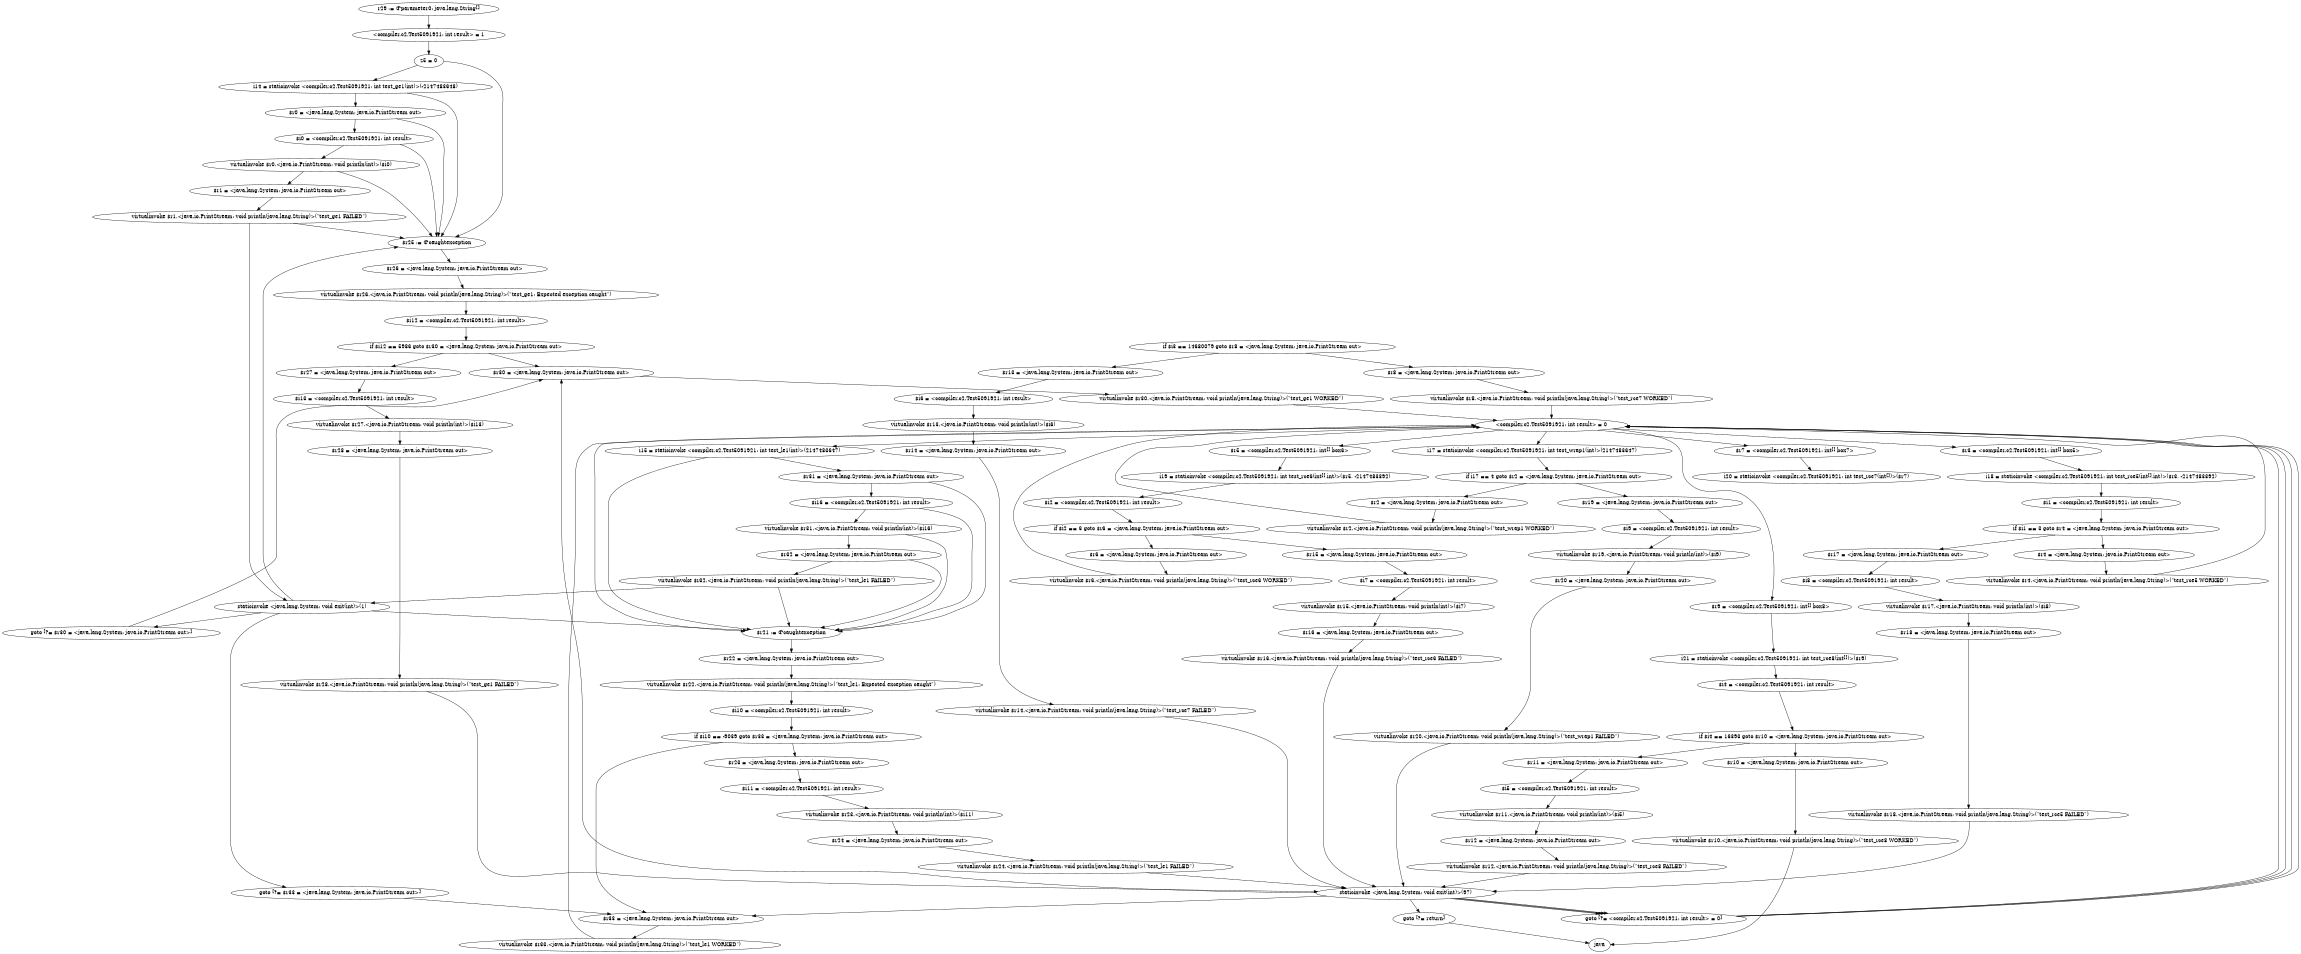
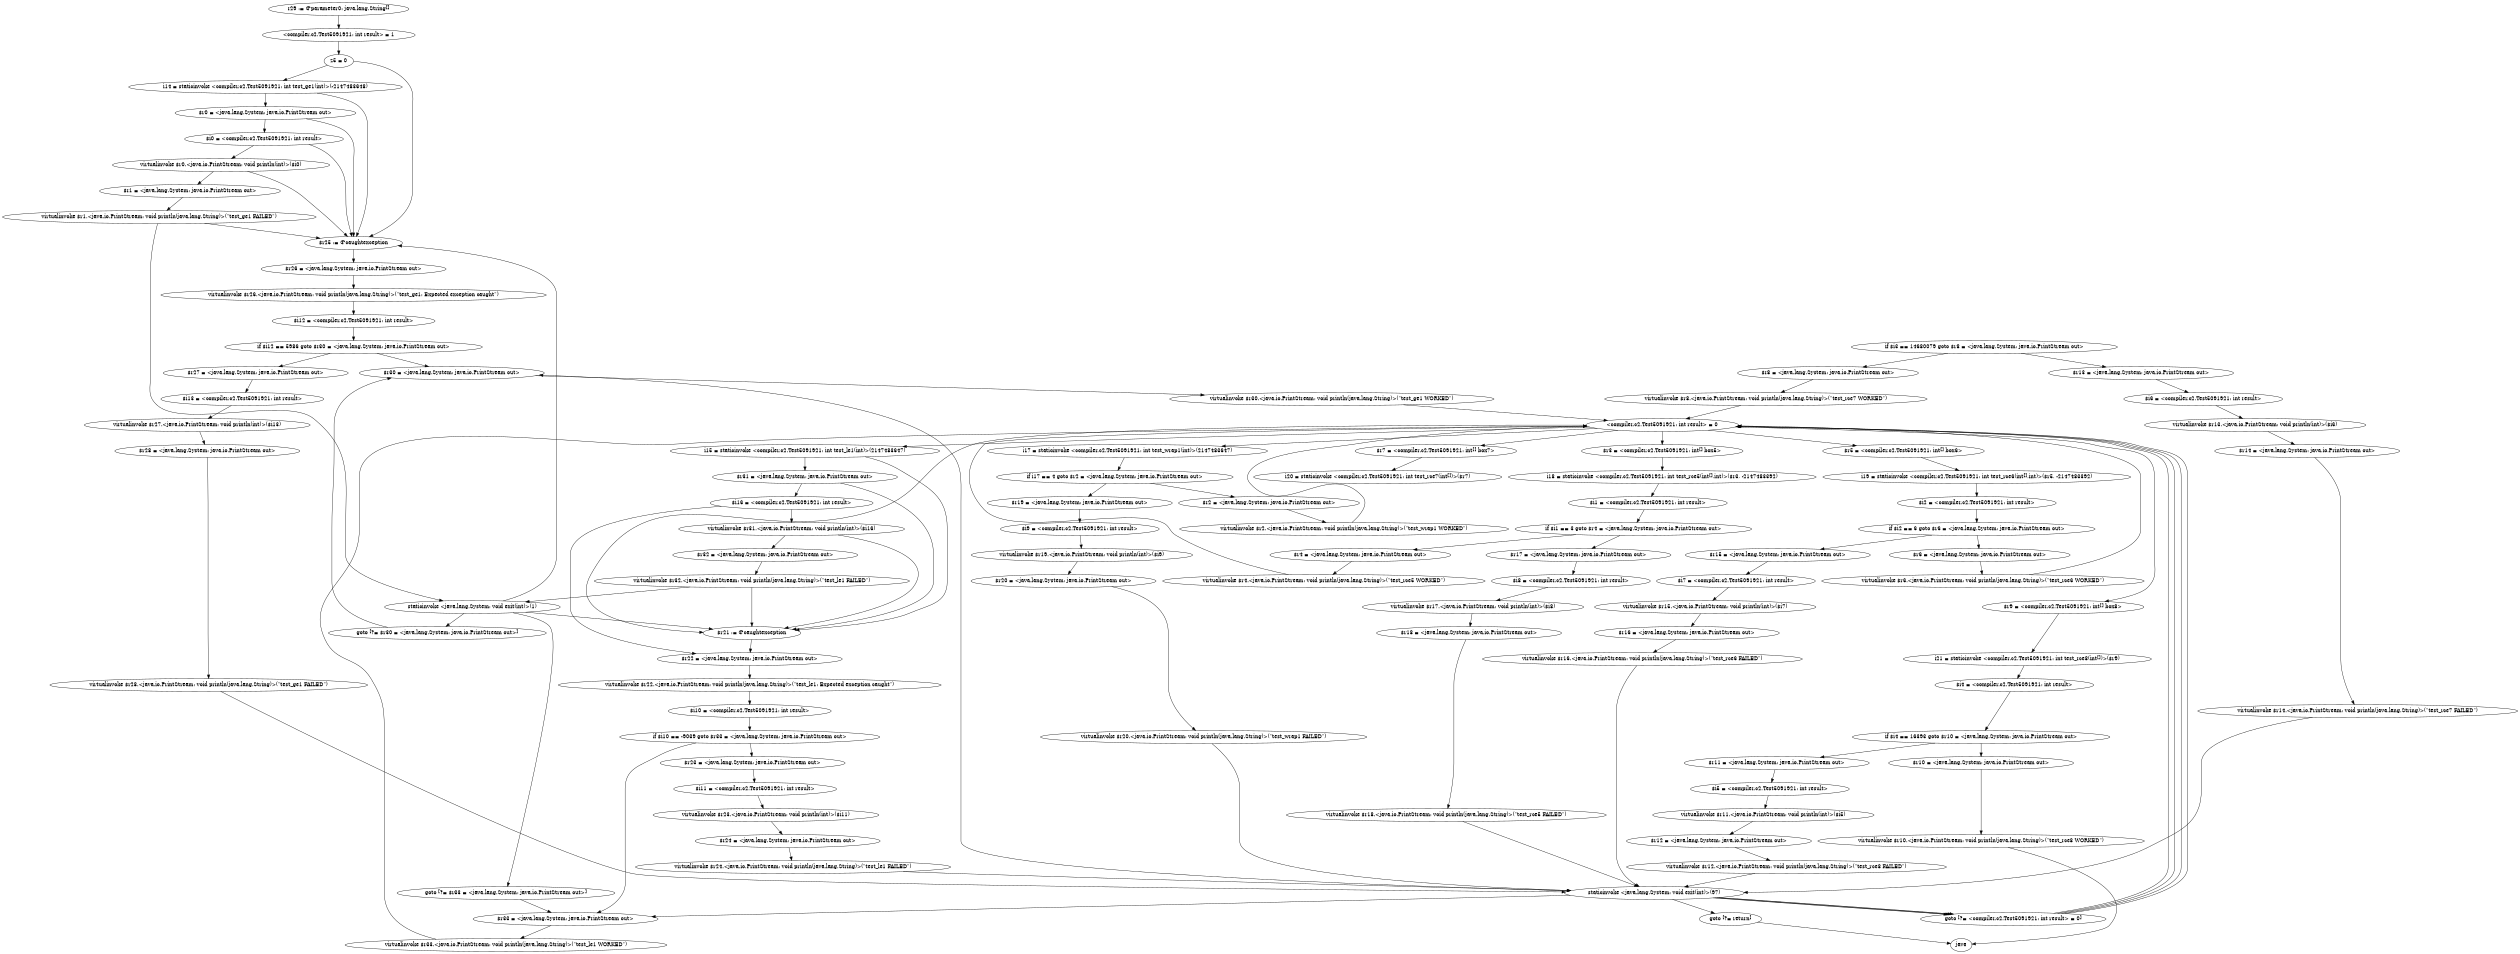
edge "$i16 = <compiler.c2.Test5091921: int result>" -> "$r21 := @caughtexception": now "$i16 = <compiler.c2.Test5091921: int result>" -> "$r22 = <java.lang.System: java.io.PrintStream out>"
edge "$r32 = <java.lang.System: java.io.PrintStream out>" -> "$r21 := @caughtexception": removed
